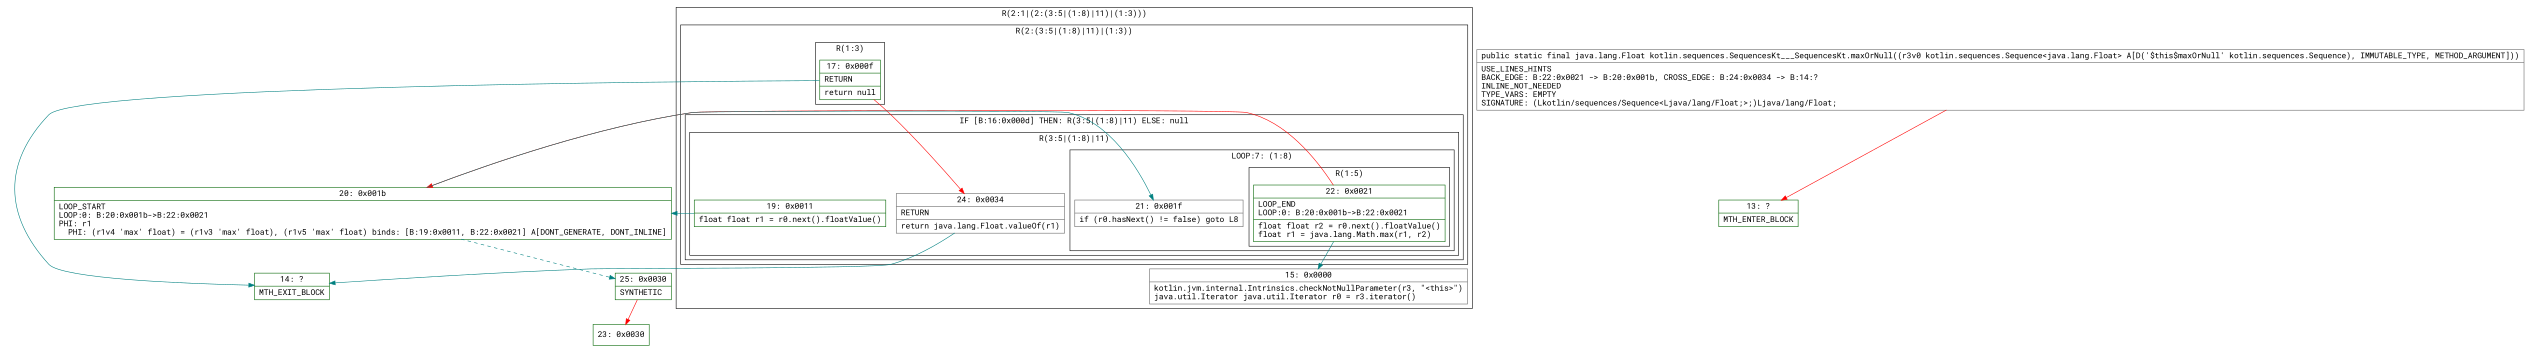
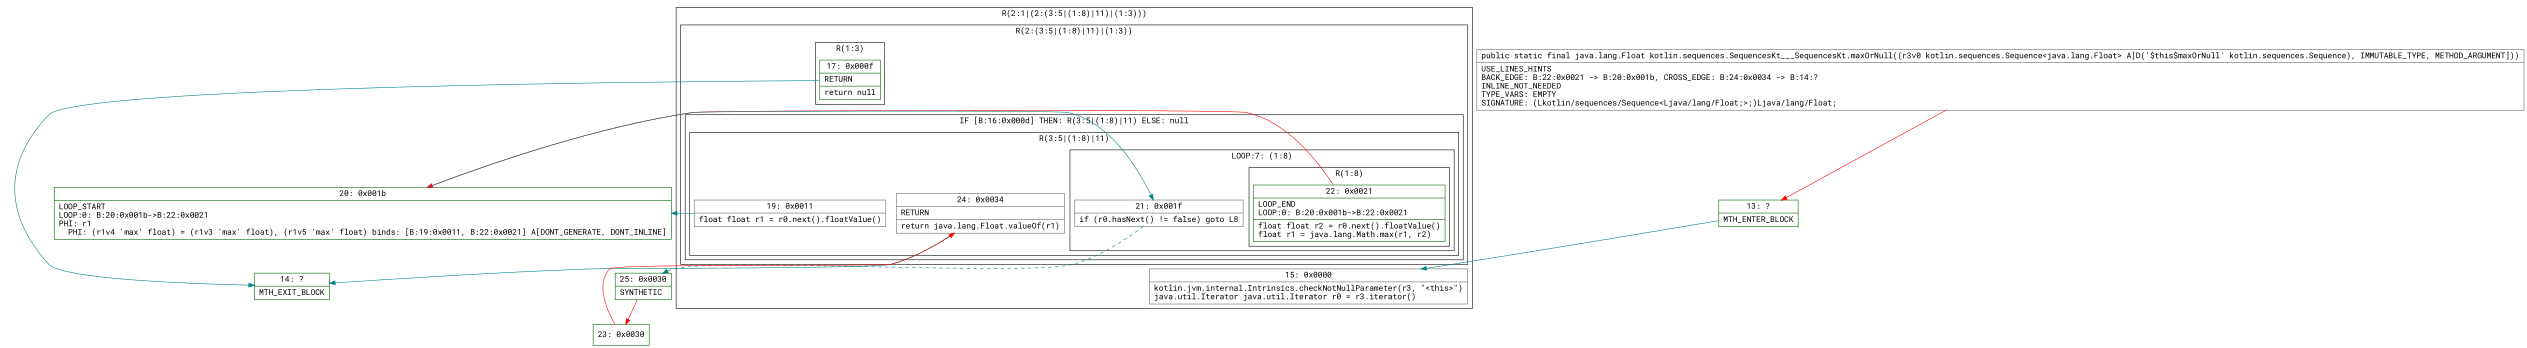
edge "17: 0x000f" -> "24: 0x0034": now "23: 0x0030" -> "24: 0x0034"
cluster "R(1:5)": label "R(1:5)" -> "R(1:8)"
node "19: 0x0011": color darkgreen -> gray40
edge "22: 0x0021" -> "15: 0x0000": now "13: ?" -> "15: 0x0000"
edge "20: 0x001b" -> "25: 0x0030": now "21: 0x001f" -> "25: 0x0030"
